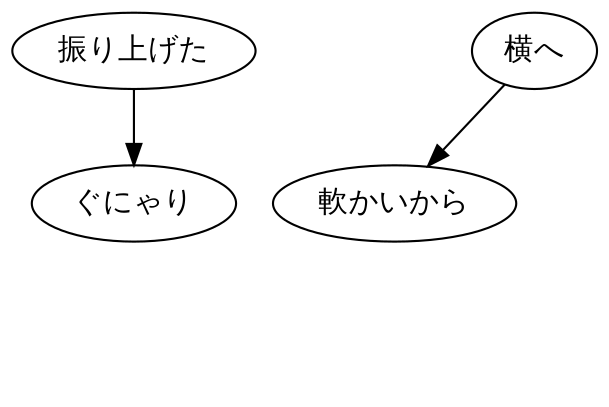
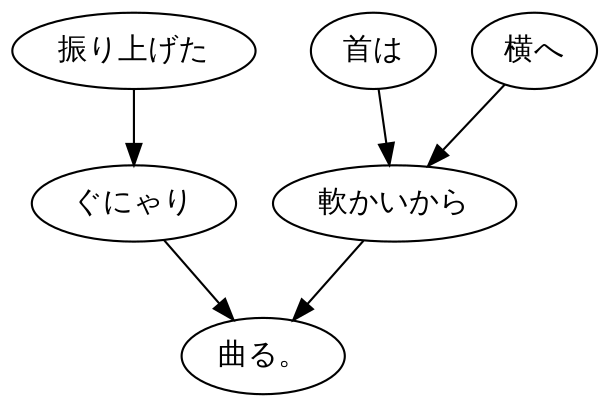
node "首は": added
node "曲る。": added
